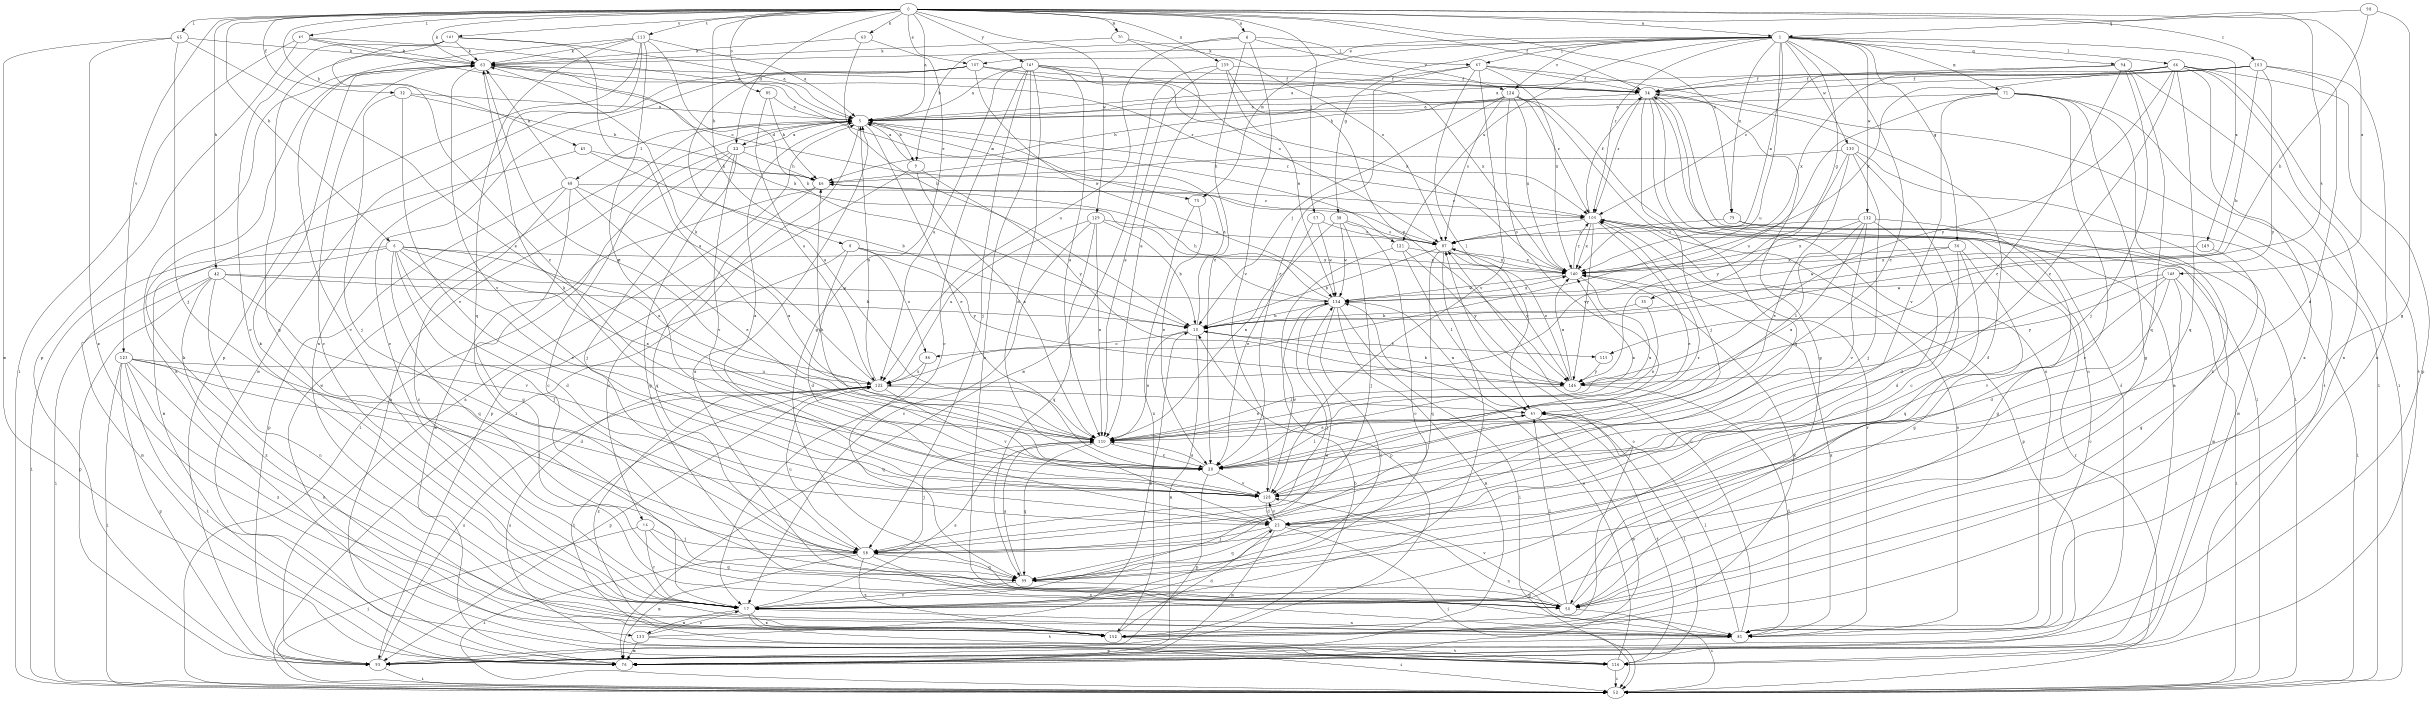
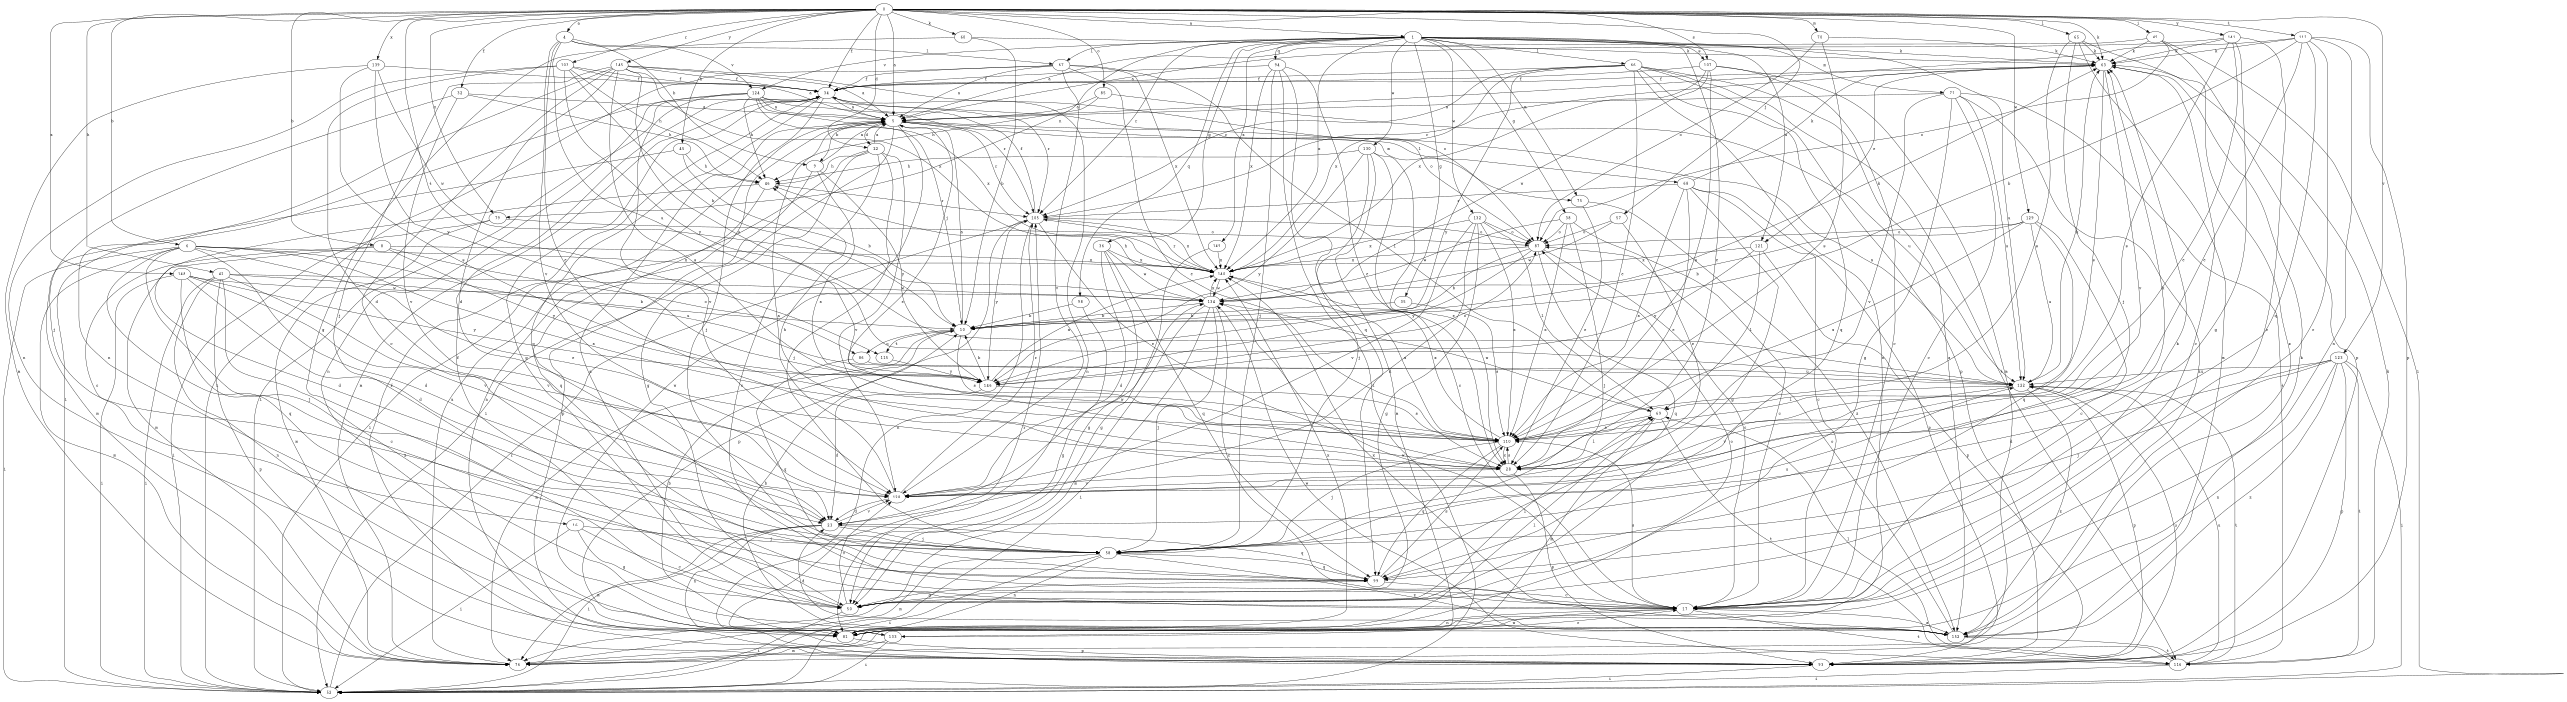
edge "98" -> "1": reversed
edge "146" -> "81": now "146" -> "23"
